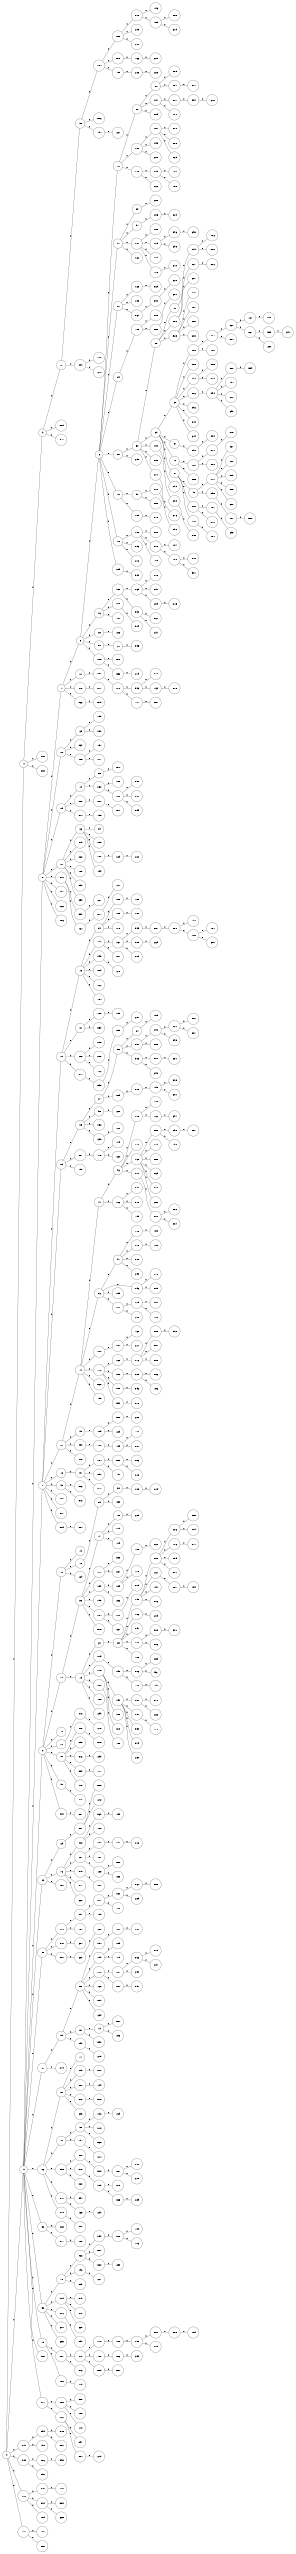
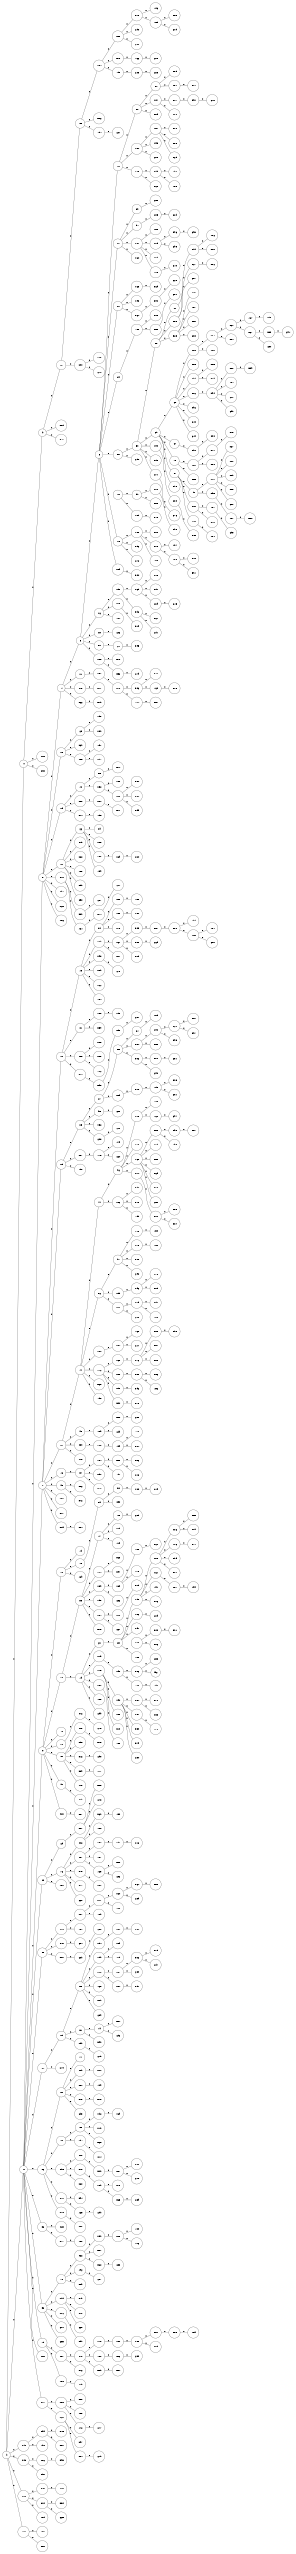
edge "6" -- "73": removed, label "1"
edge "196" -- "86": now "196" -- "100"
edge "63" -- "228": removed, label "1"
node "677": added
